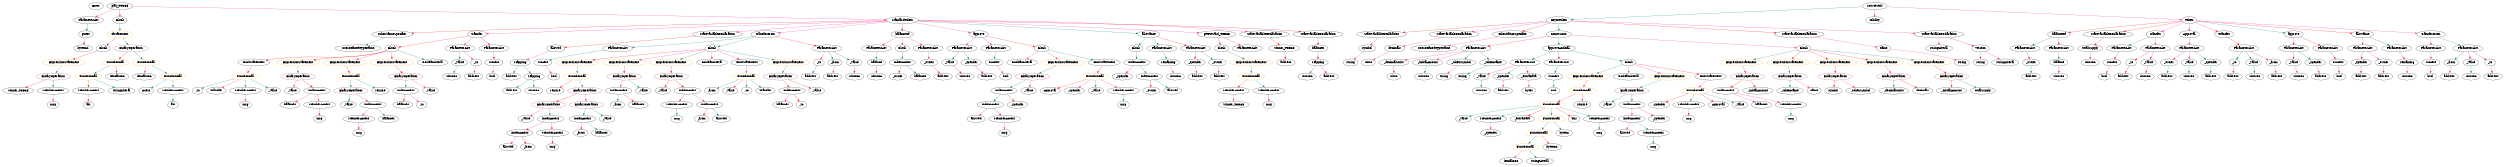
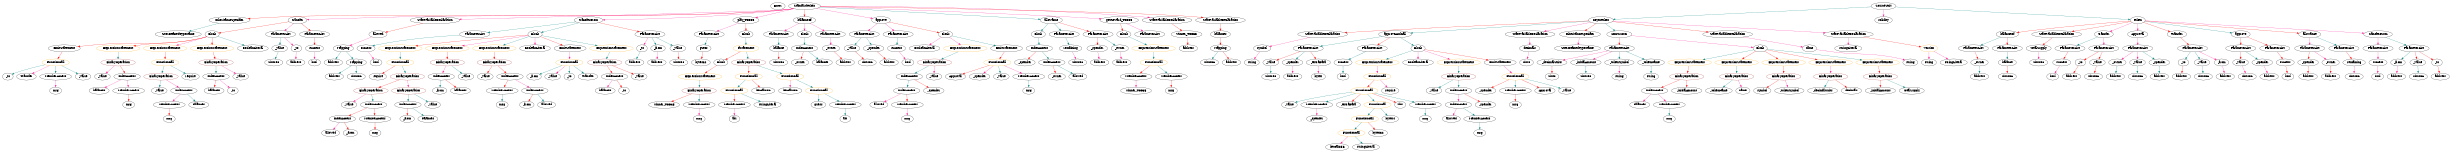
edge "play_TOD35" -> "StandardToken": reversed
edge "SourceUnit" -> "Token": color deeppink -> teal
edge "constructor" -> "approveAndCall": now "KeymToken" -> "approveAndCall"
node "version": color black -> orange
node "bytes8": label "bytes8" -> "bytes4"
